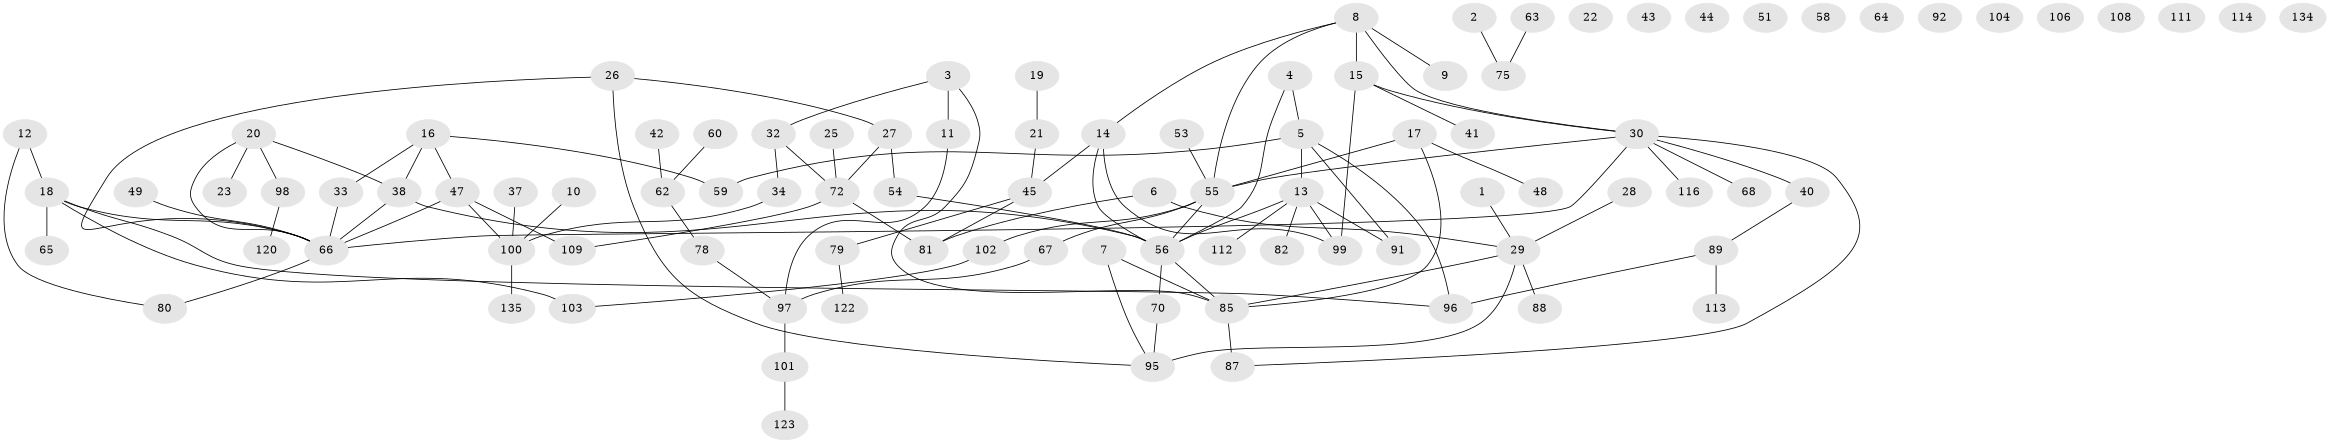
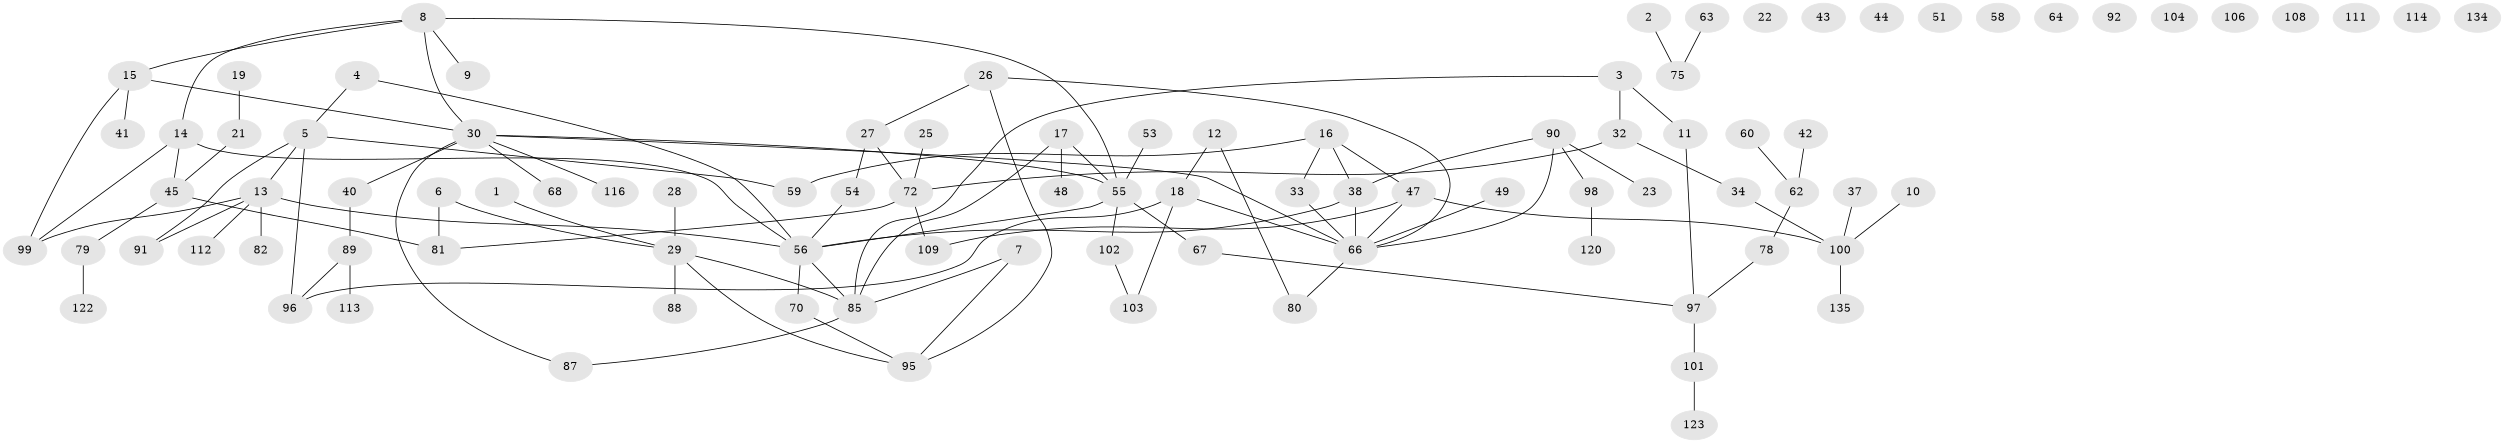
node "20": label "20" -> "90"
node "65": removed
